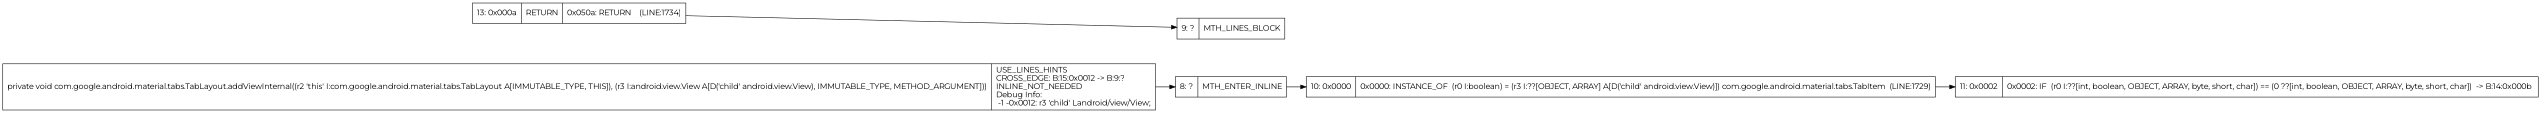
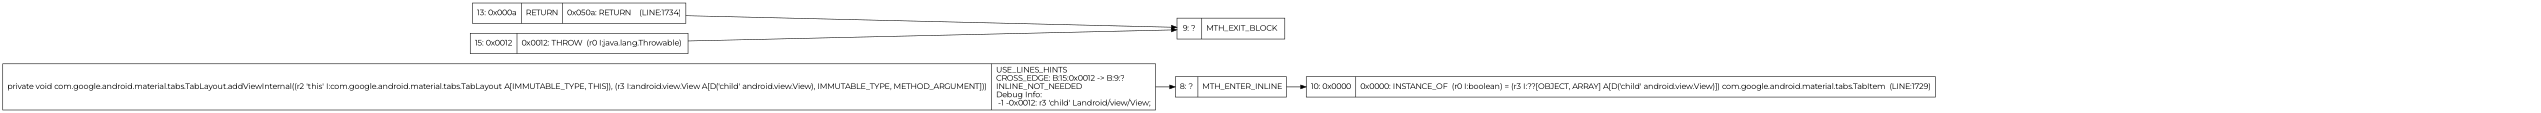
node "9: ?": text "MTH_LINES_BLOCK" -> "MTH_EXIT_BLOCK"
node "15: 0x0012": added
node "11: 0x0002": removed
